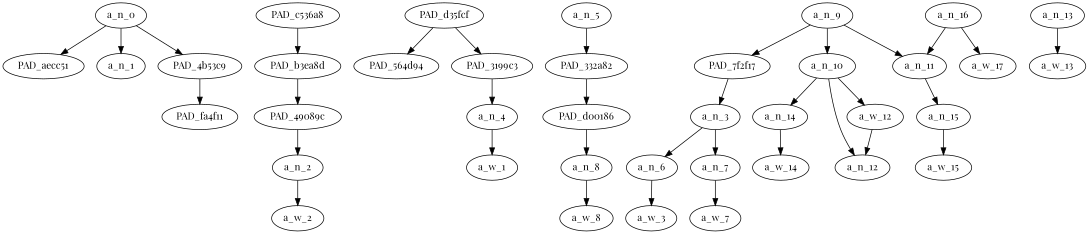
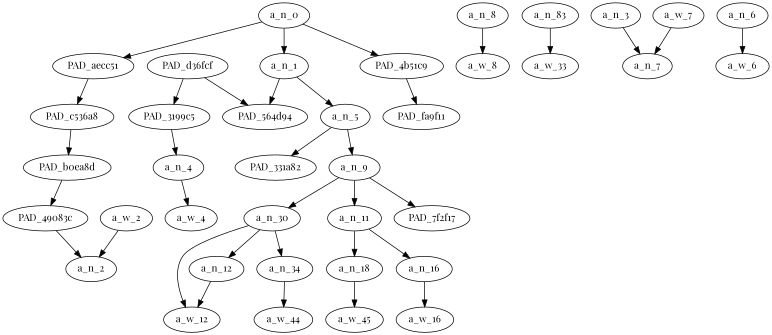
node "PAD_d35fcf": label "PAD_d35fcf" -> "PAD_d36fcf"
node "a_n_13": label "a_n_13" -> "a_n_83"
edge "a_n_16" -> "a_n_11": reversed
node "PAD_4b53c9": label "PAD_4b53c9" -> "PAD_4b51c9"
node "PAD_b3ea8d": label "PAD_b3ea8d" -> "PAD_b0ea8d"
node "PAD_3199c3": label "PAD_3199c3" -> "PAD_3199c5"
node "PAD_332a82": label "PAD_332a82" -> "PAD_331a82"
node "a_n_10": label "a_n_10" -> "a_n_30"
node "a_w_17": label "a_w_17" -> "a_w_16"
node "a_w_13": label "a_w_13" -> "a_w_33"
edge "PAD_aecc51" -> "PAD_c536a8": added
edge "a_n_1" -> "PAD_564d94": added
edge "PAD_7f2f17" -> "a_n_3": removed
edge "a_n_1" -> "a_n_5": added
node "PAD_fa4f11": label "PAD_fa4f11" -> "PAD_fa9f11"
node "PAD_49089c": label "PAD_49089c" -> "PAD_49083c"
node "PAD_d00186": removed
node "a_n_14": label "a_n_14" -> "a_n_34"
node "a_n_15": label "a_n_15" -> "a_n_18"
edge "a_n_5" -> "a_n_9": added
edge "a_w_12" -> "a_n_12": reversed
edge "a_n_3" -> "a_n_6": removed
node "a_w_1": label "a_w_1" -> "a_w_4"
node "a_w_14": label "a_w_14" -> "a_w_44"
node "a_w_15": label "a_w_15" -> "a_w_45"
edge "a_n_2" -> "a_w_2": reversed
edge "a_n_7" -> "a_w_7": reversed
node "a_w_3": label "a_w_3" -> "a_w_6"
